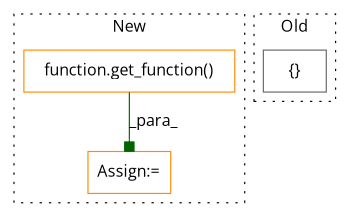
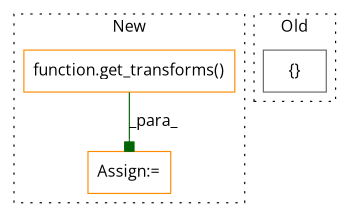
node "function.get_function()": label "function.get_function()" -> "function.get_transforms()"
